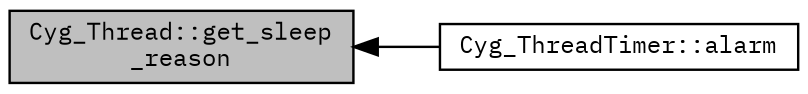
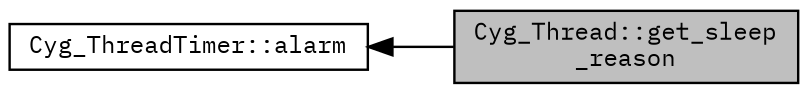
edge "Cyg_ThreadTimer::alarm" -> "Cyg_Thread::get_sleep _reason": reversed
